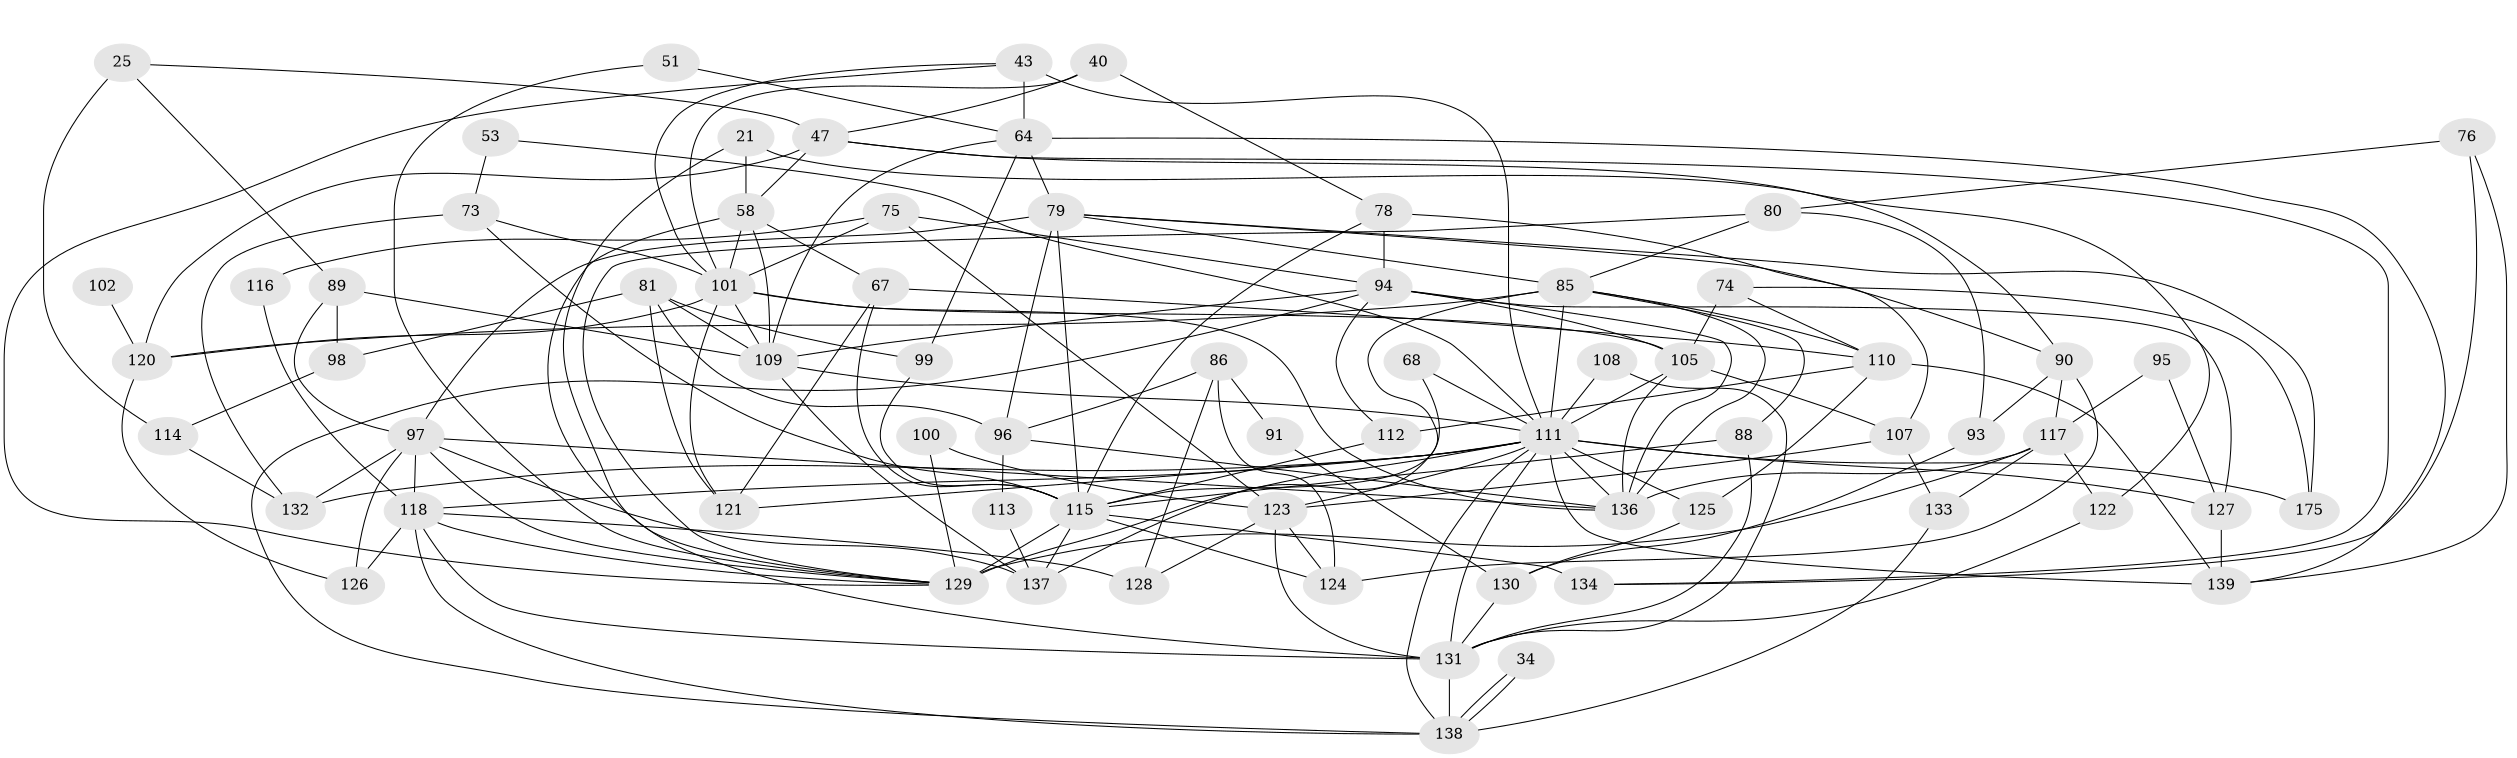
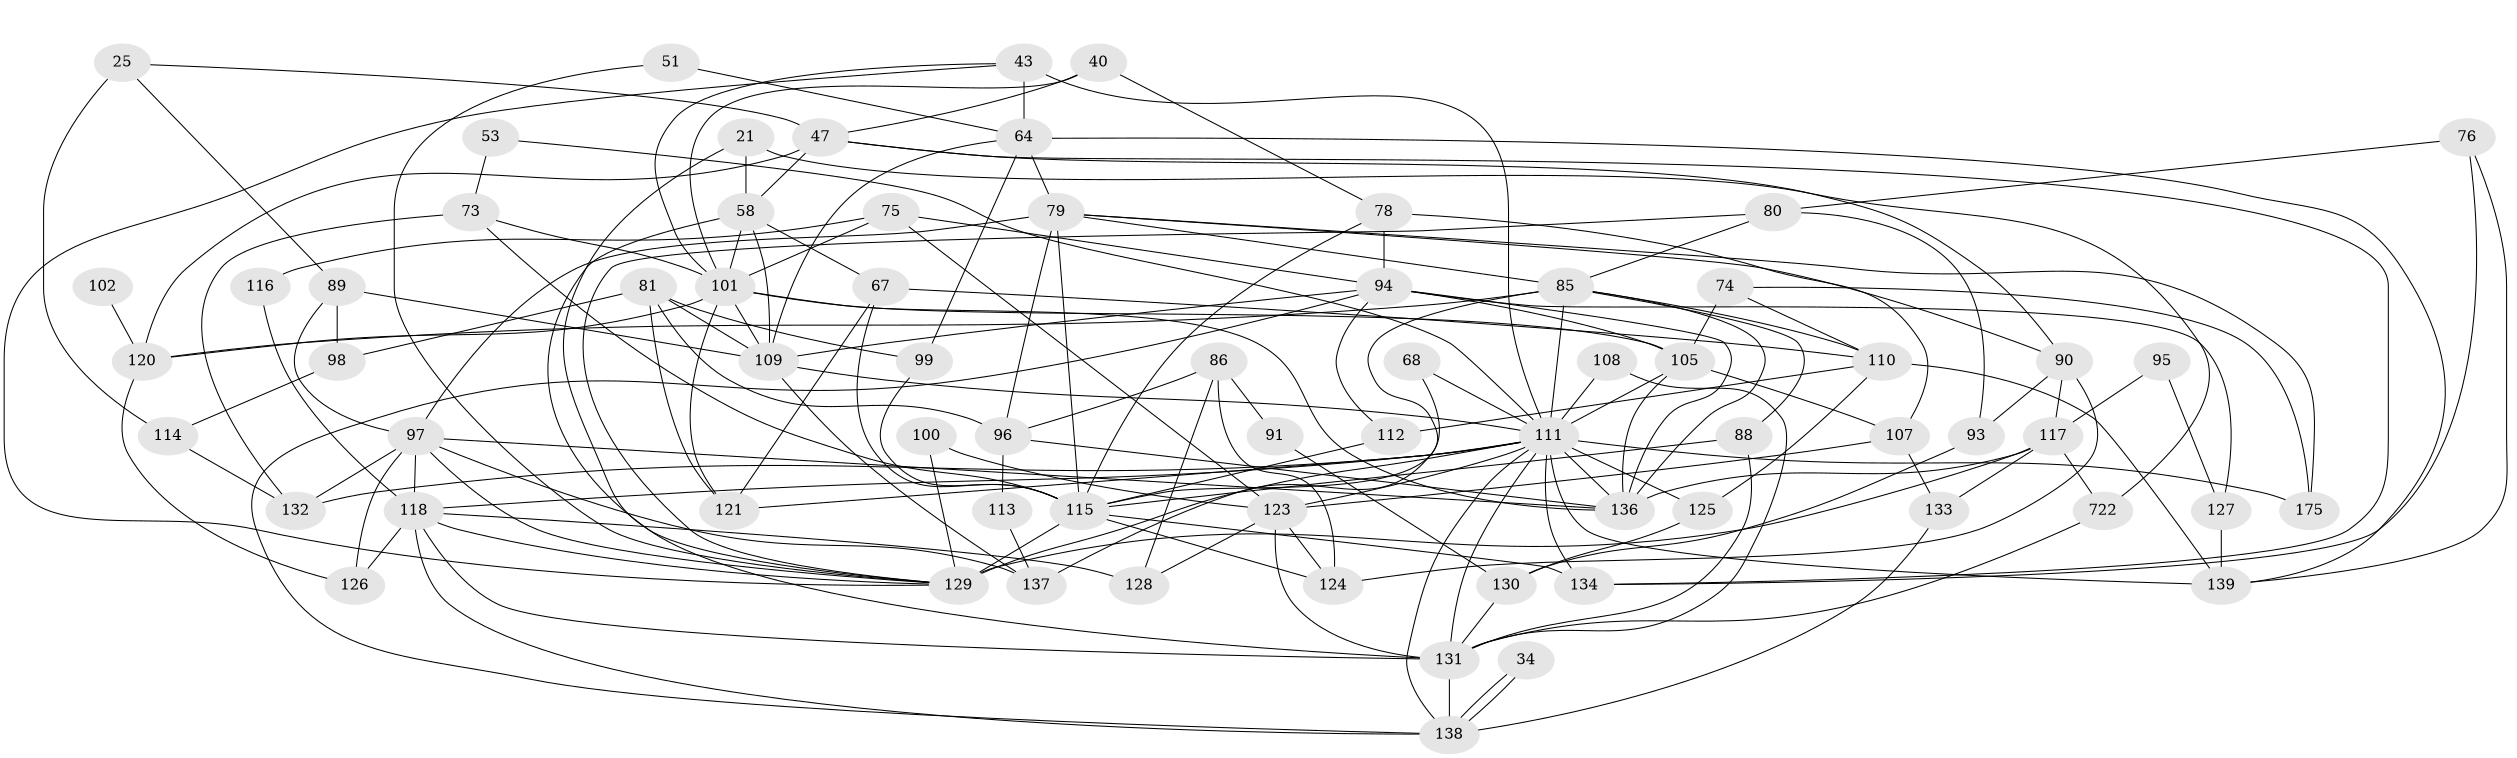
edge "111" -- "127": now "111" -- "134"
node "122": label "122" -> "722"
edge "115" -- "137": removed
